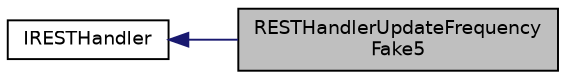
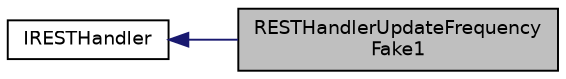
node "RESTHandlerUpdateFrequency Fake5": label "RESTHandlerUpdateFrequency Fake5" -> "RESTHandlerUpdateFrequency Fake1"
